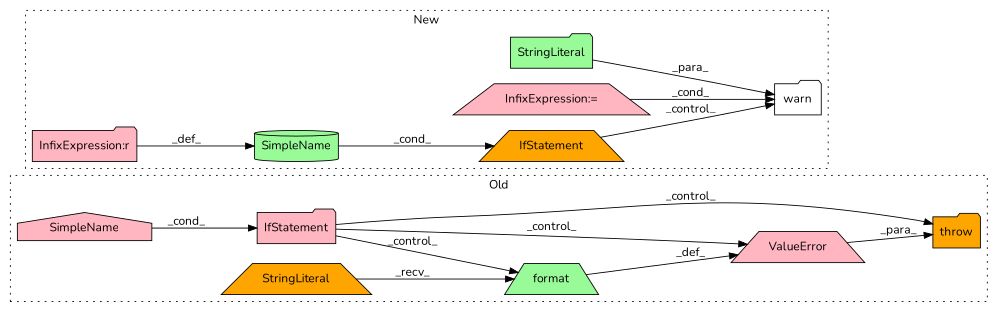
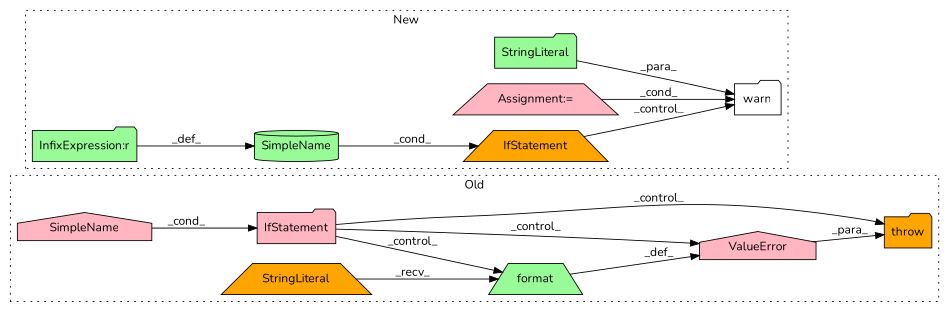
node "InfixExpression:=": label "InfixExpression:=" -> "Assignment:="
node "InfixExpression:r": fillcolor lightpink -> palegreen
node "ValueError": shape trapezium -> house
